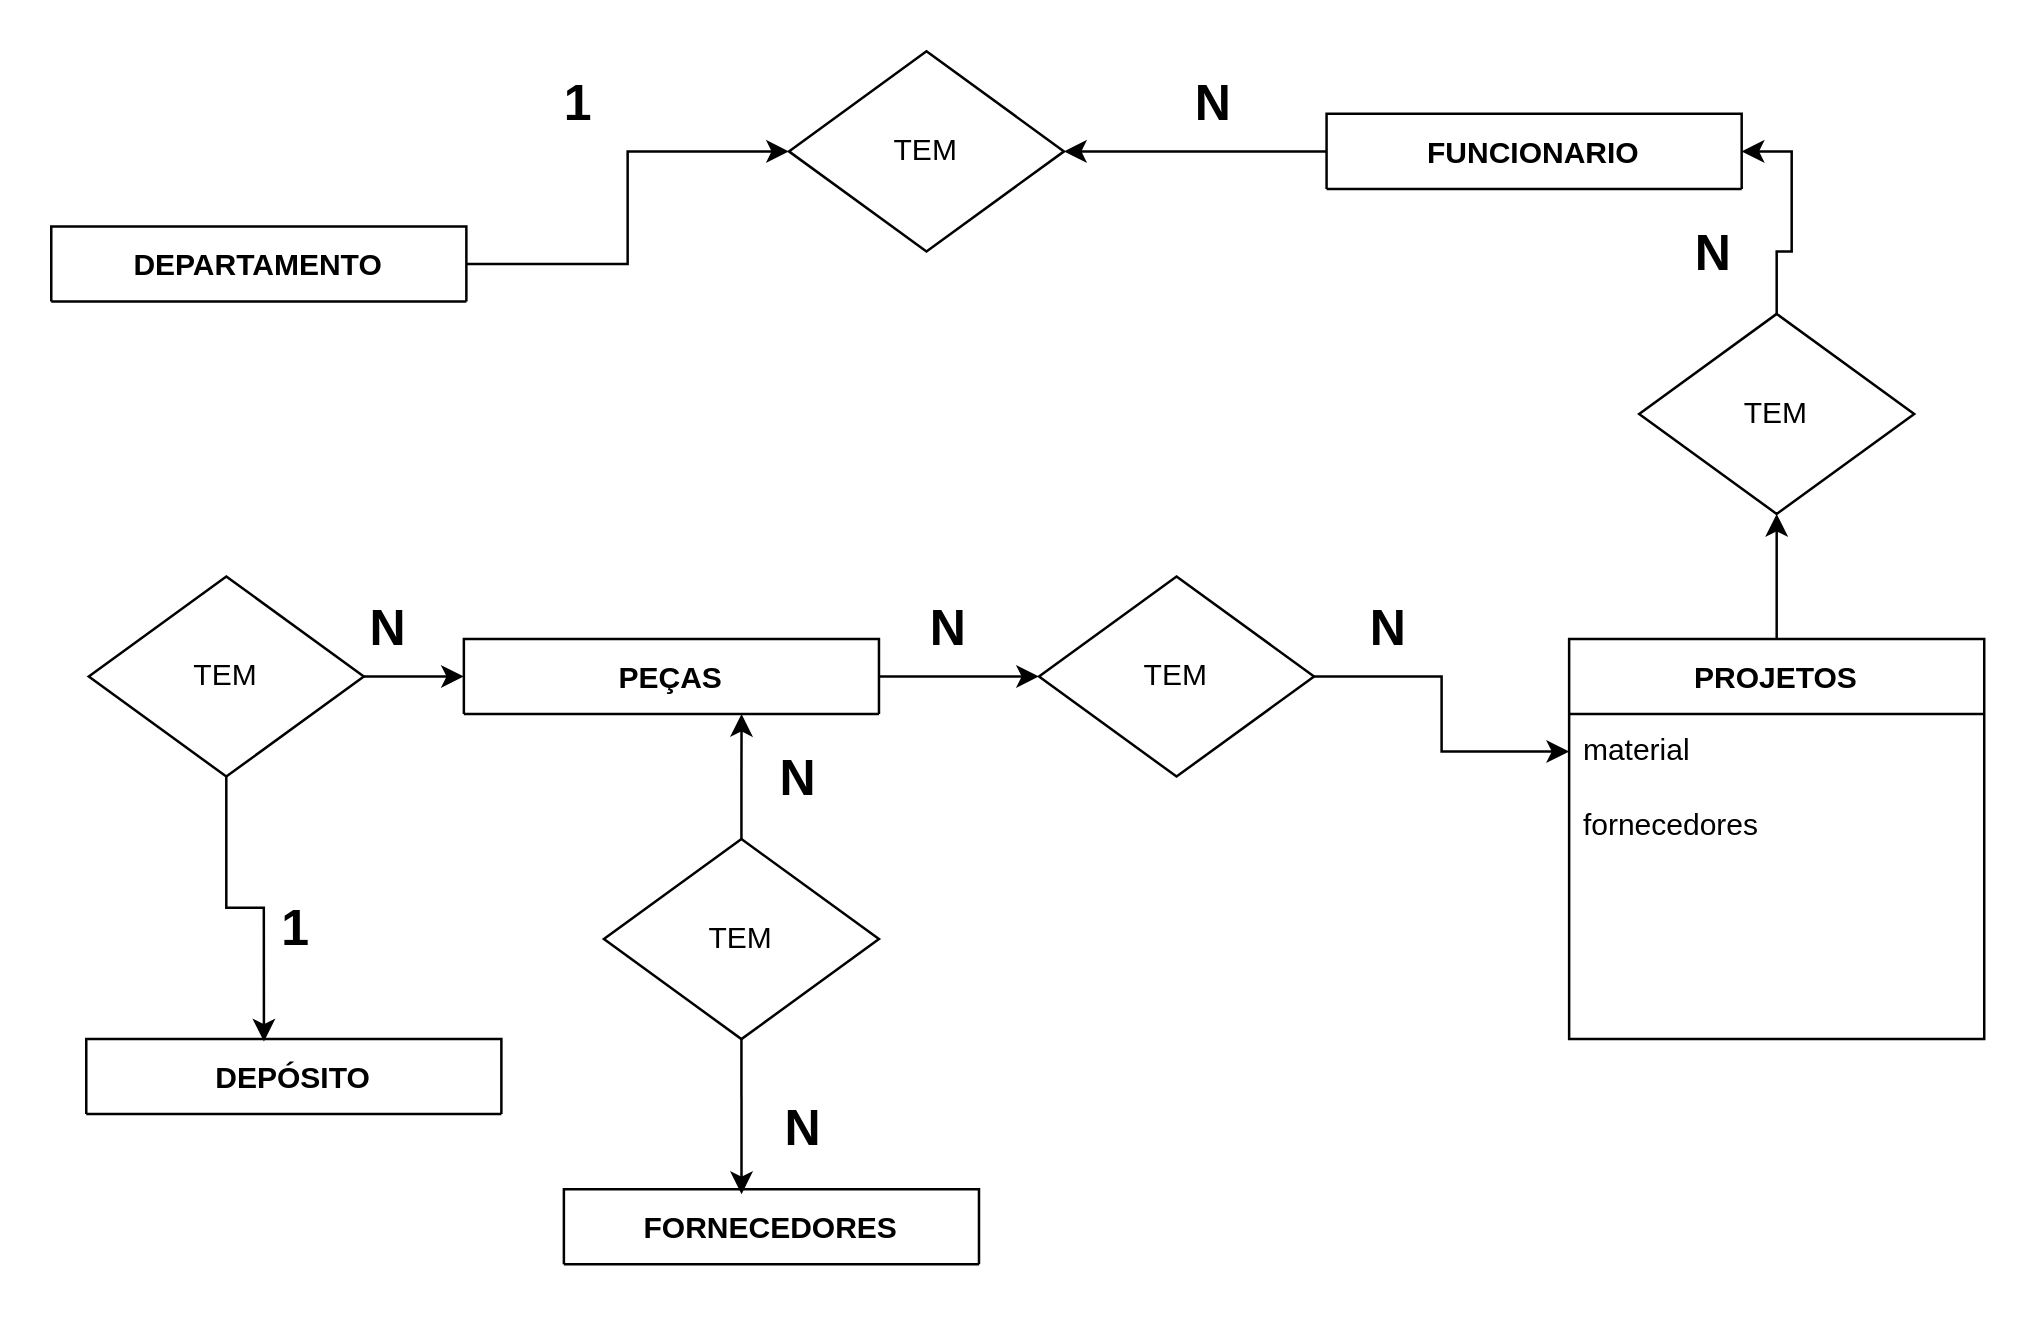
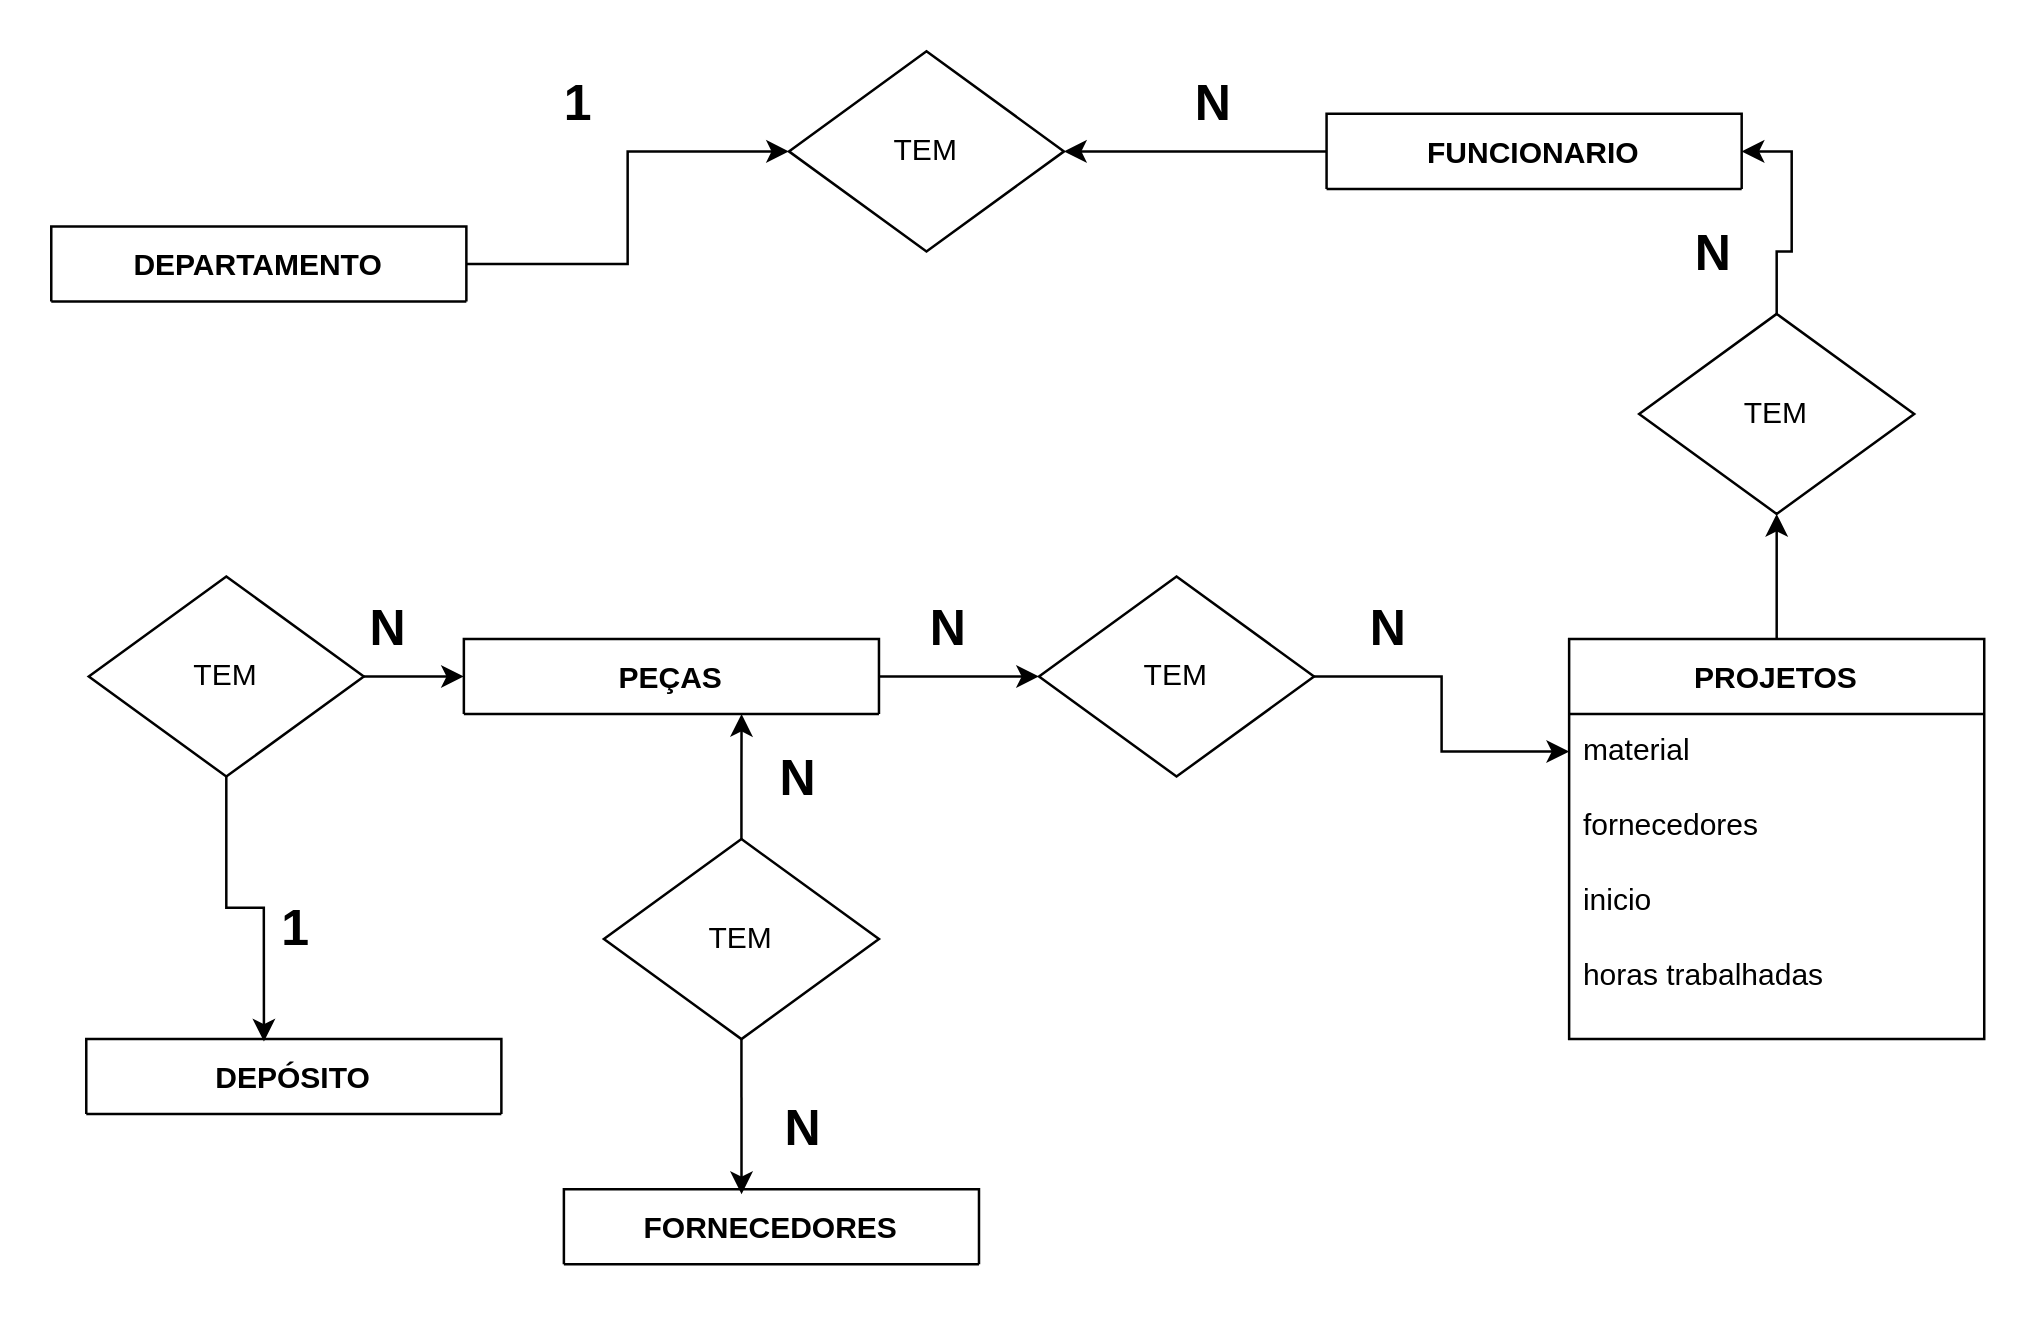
node "inicio": added
node "horas trabalhadas": added
